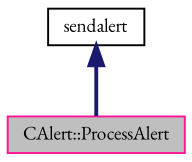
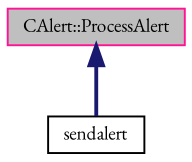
edge "CAlert::ProcessAlert" -> "sendalert": reversed
